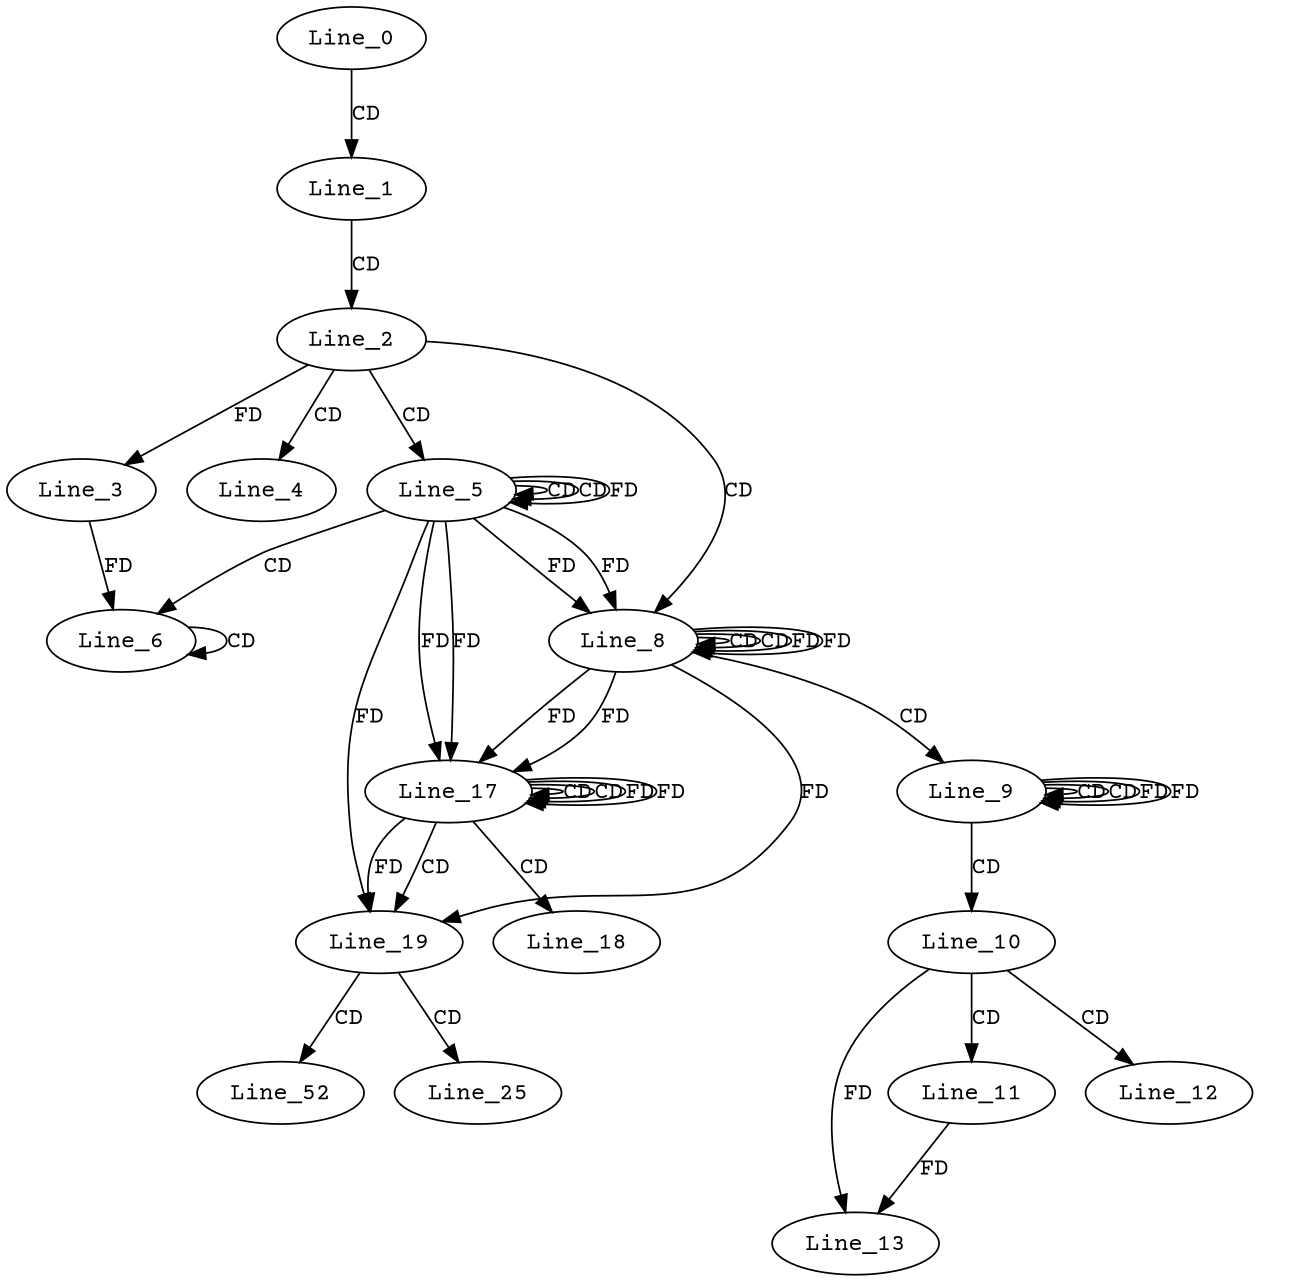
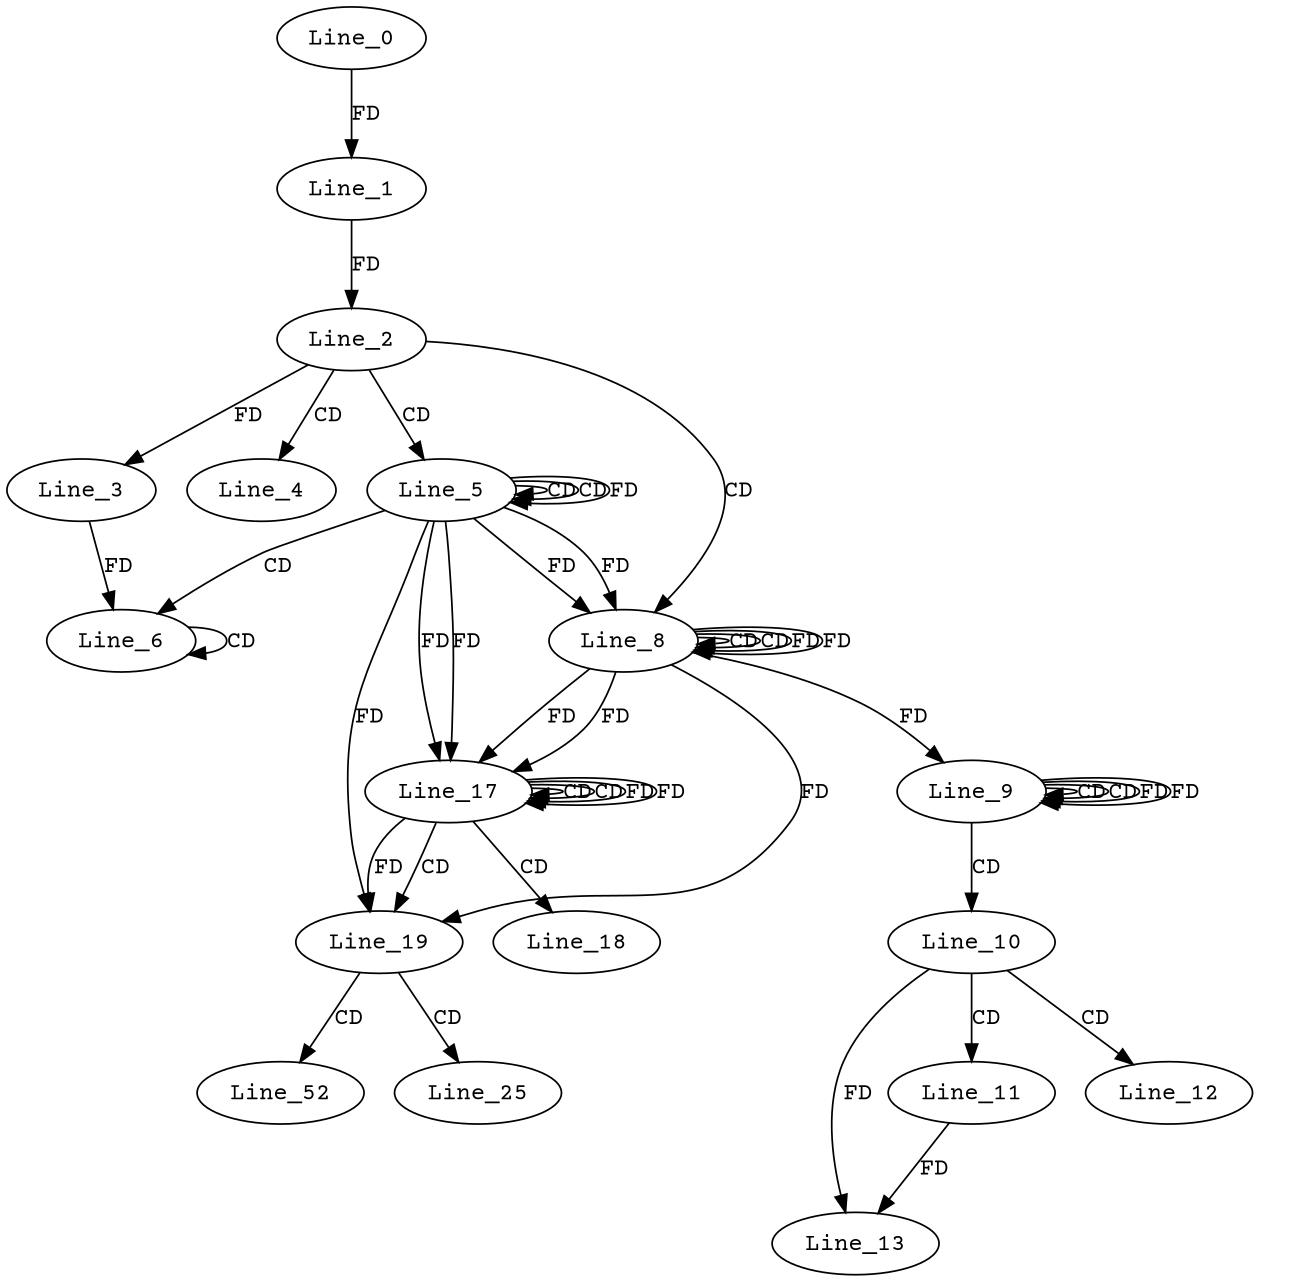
edge "Line_0" -> "Line_1": label "CD" -> "FD"
edge "Line_1" -> "Line_2": label "CD" -> "FD"
edge "Line_8" -> "Line_9": label "CD" -> "FD"
